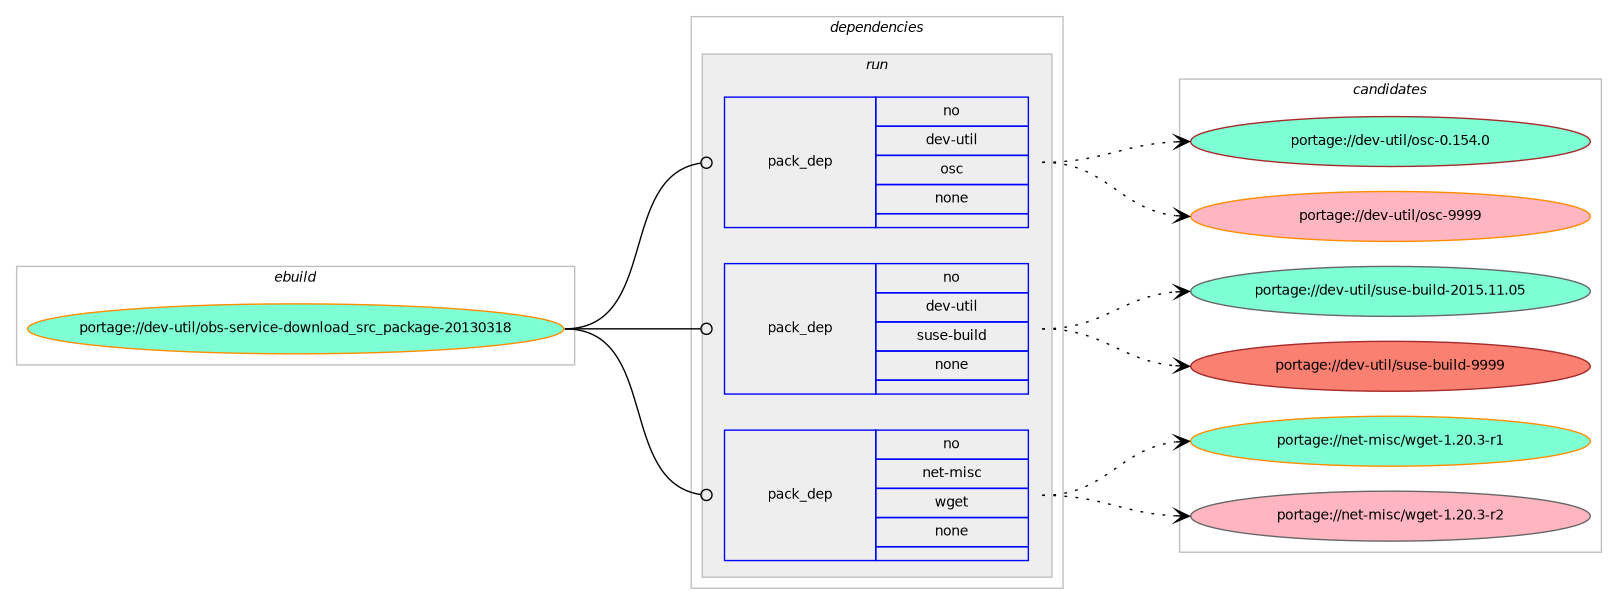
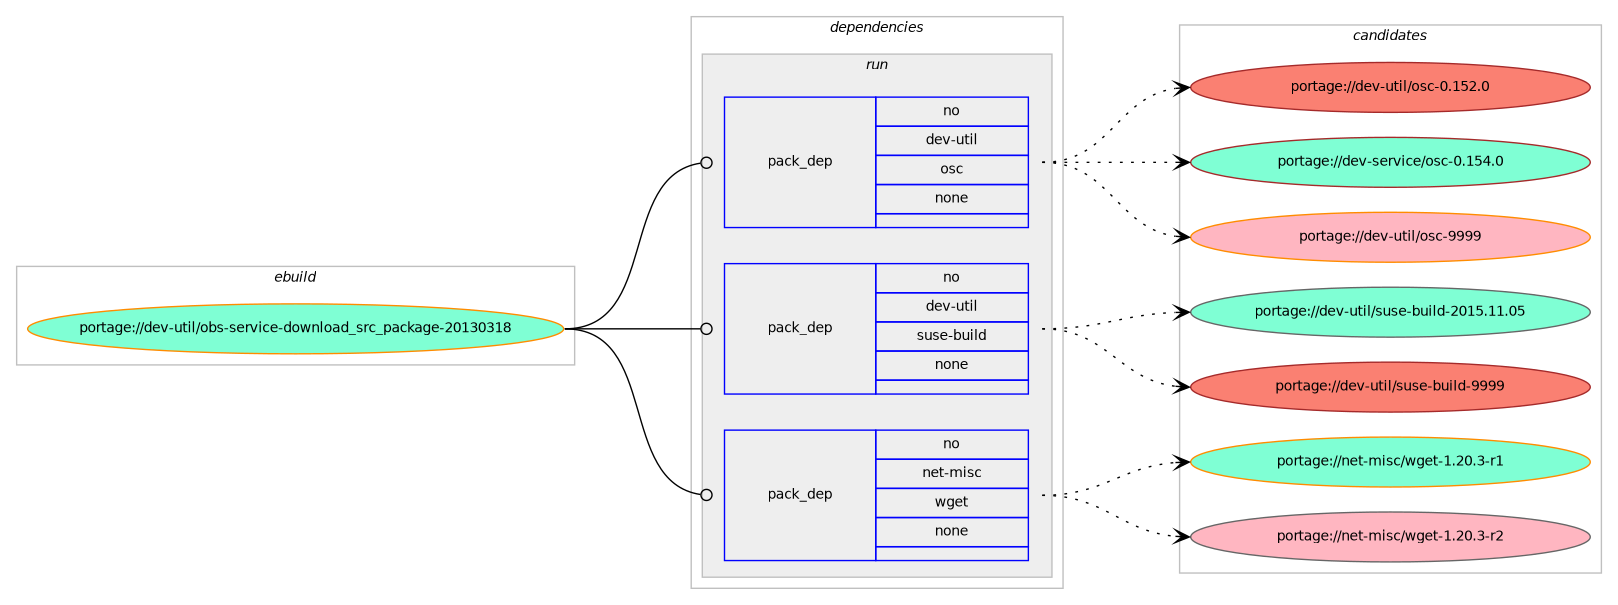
node "portage://dev-util/osc-0.152.0": added
node "portage://dev-util/osc-0.154.0": label "portage://dev-util/osc-0.154.0" -> "portage://dev-service/osc-0.154.0"
